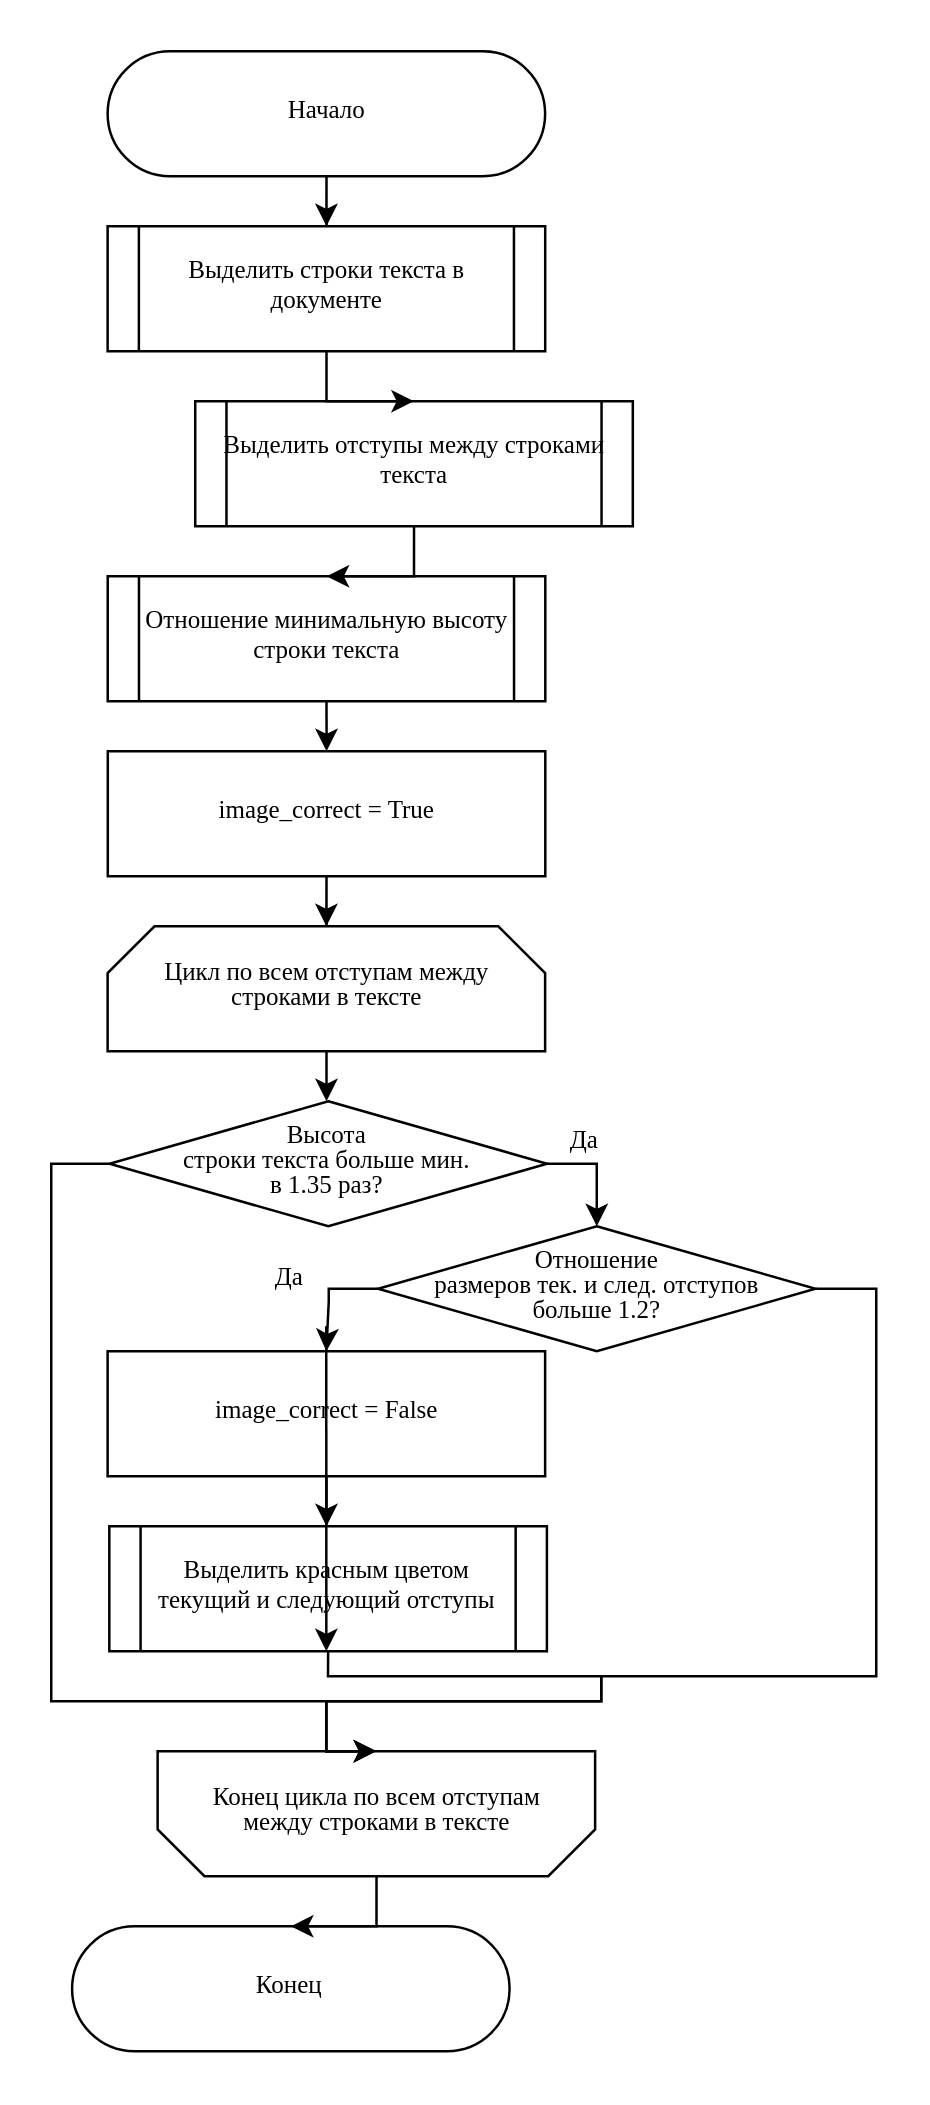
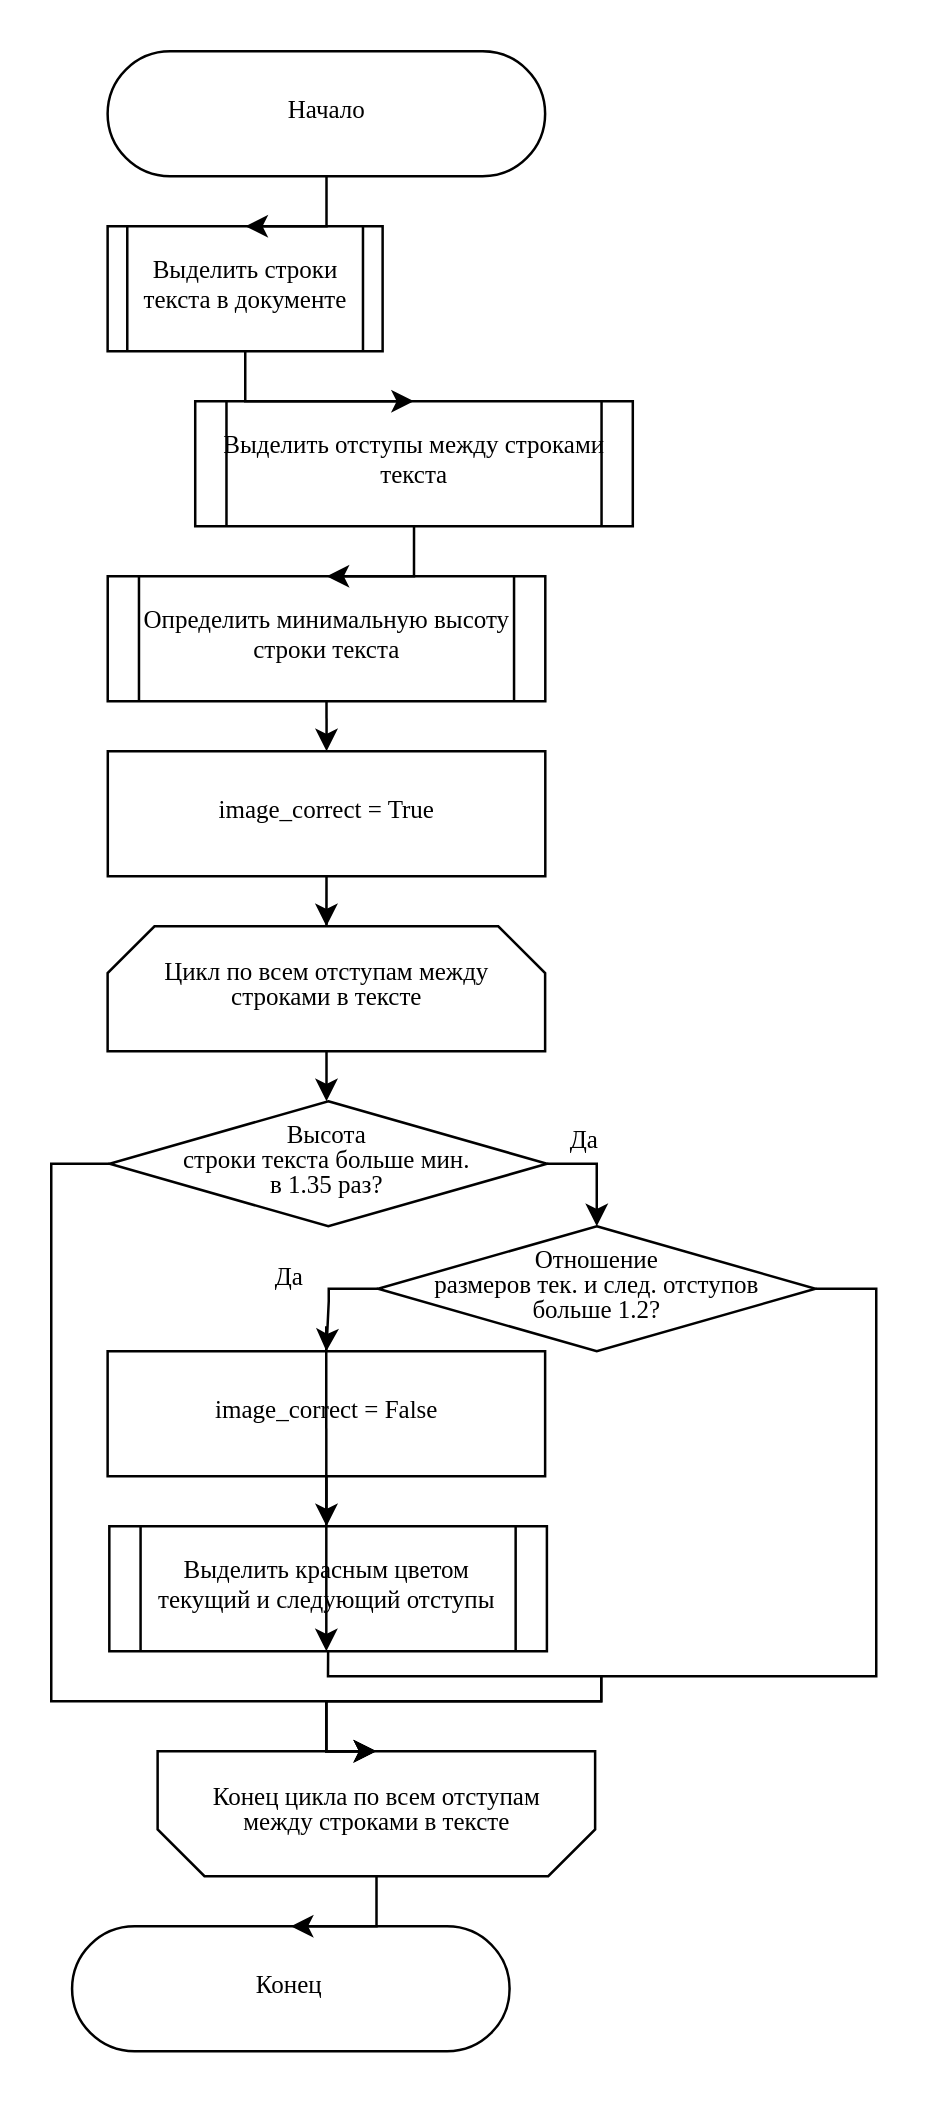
node "Выделить строки текста в документе": size 438x125 -> 275x125
node "Отношение минимальную высоту строки текста": label "Отношение минимальную высоту строки текста" -> "Определить минимальную высоту строки текста"
